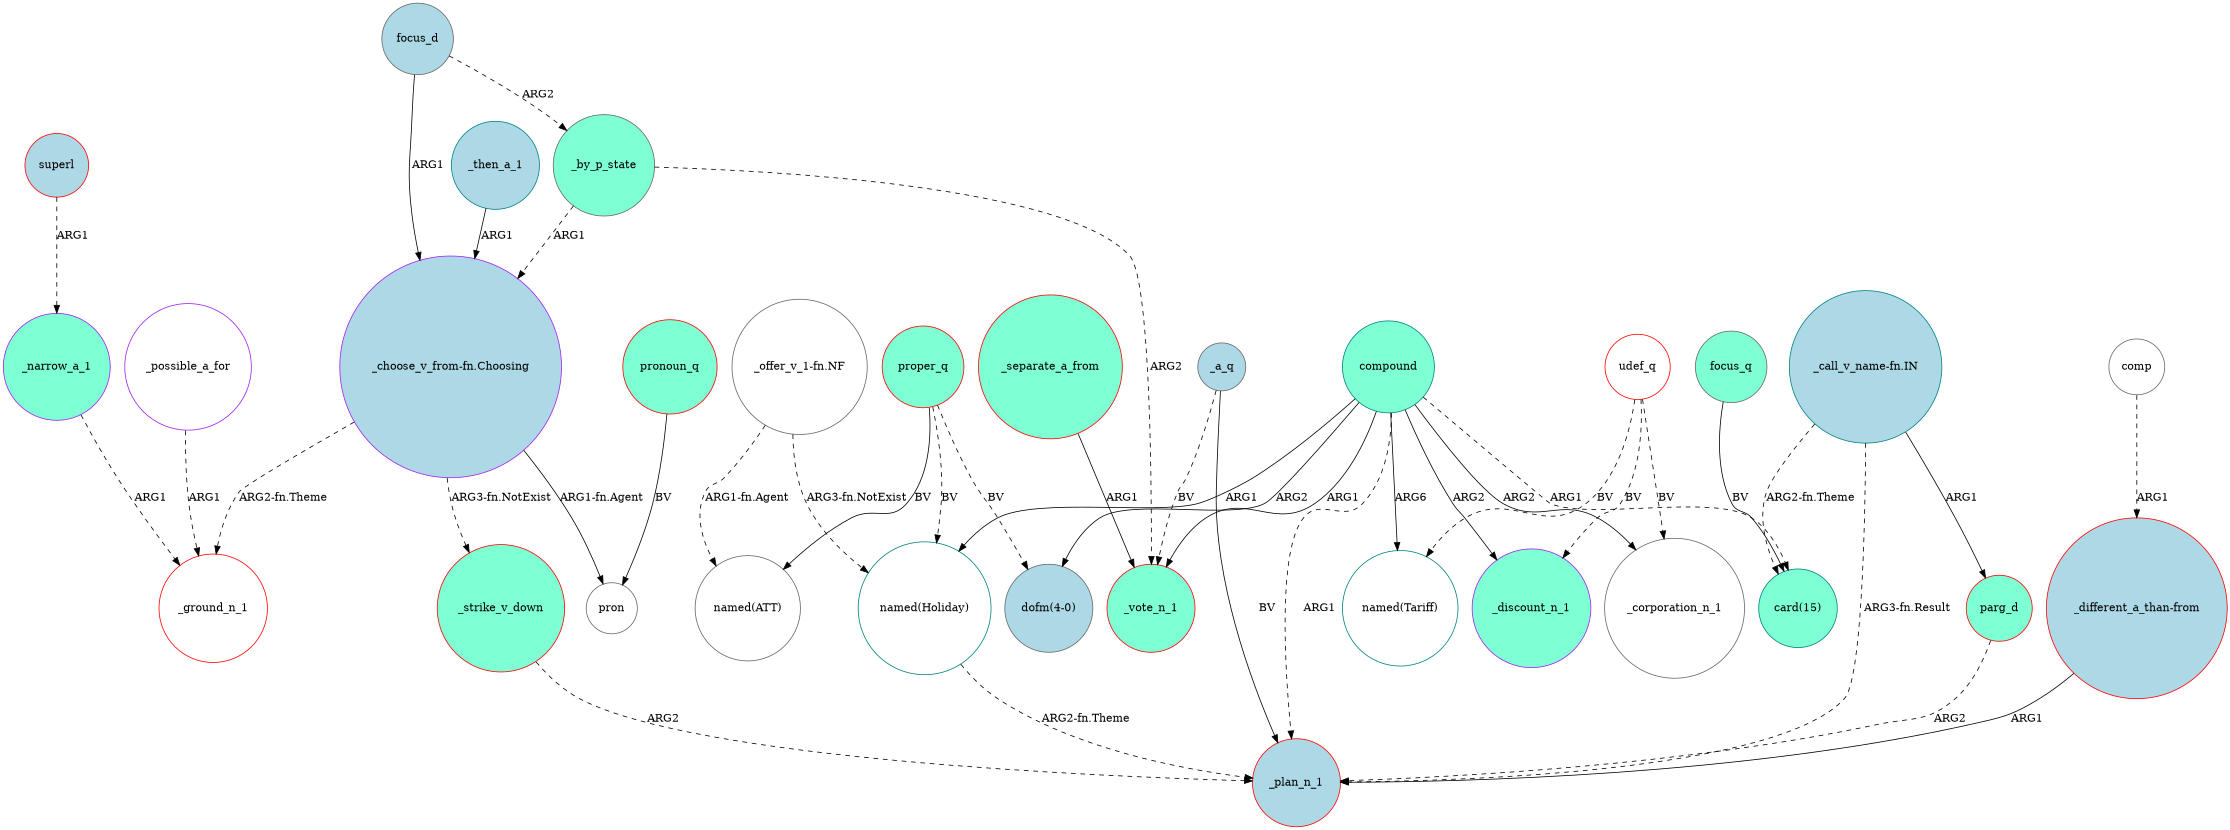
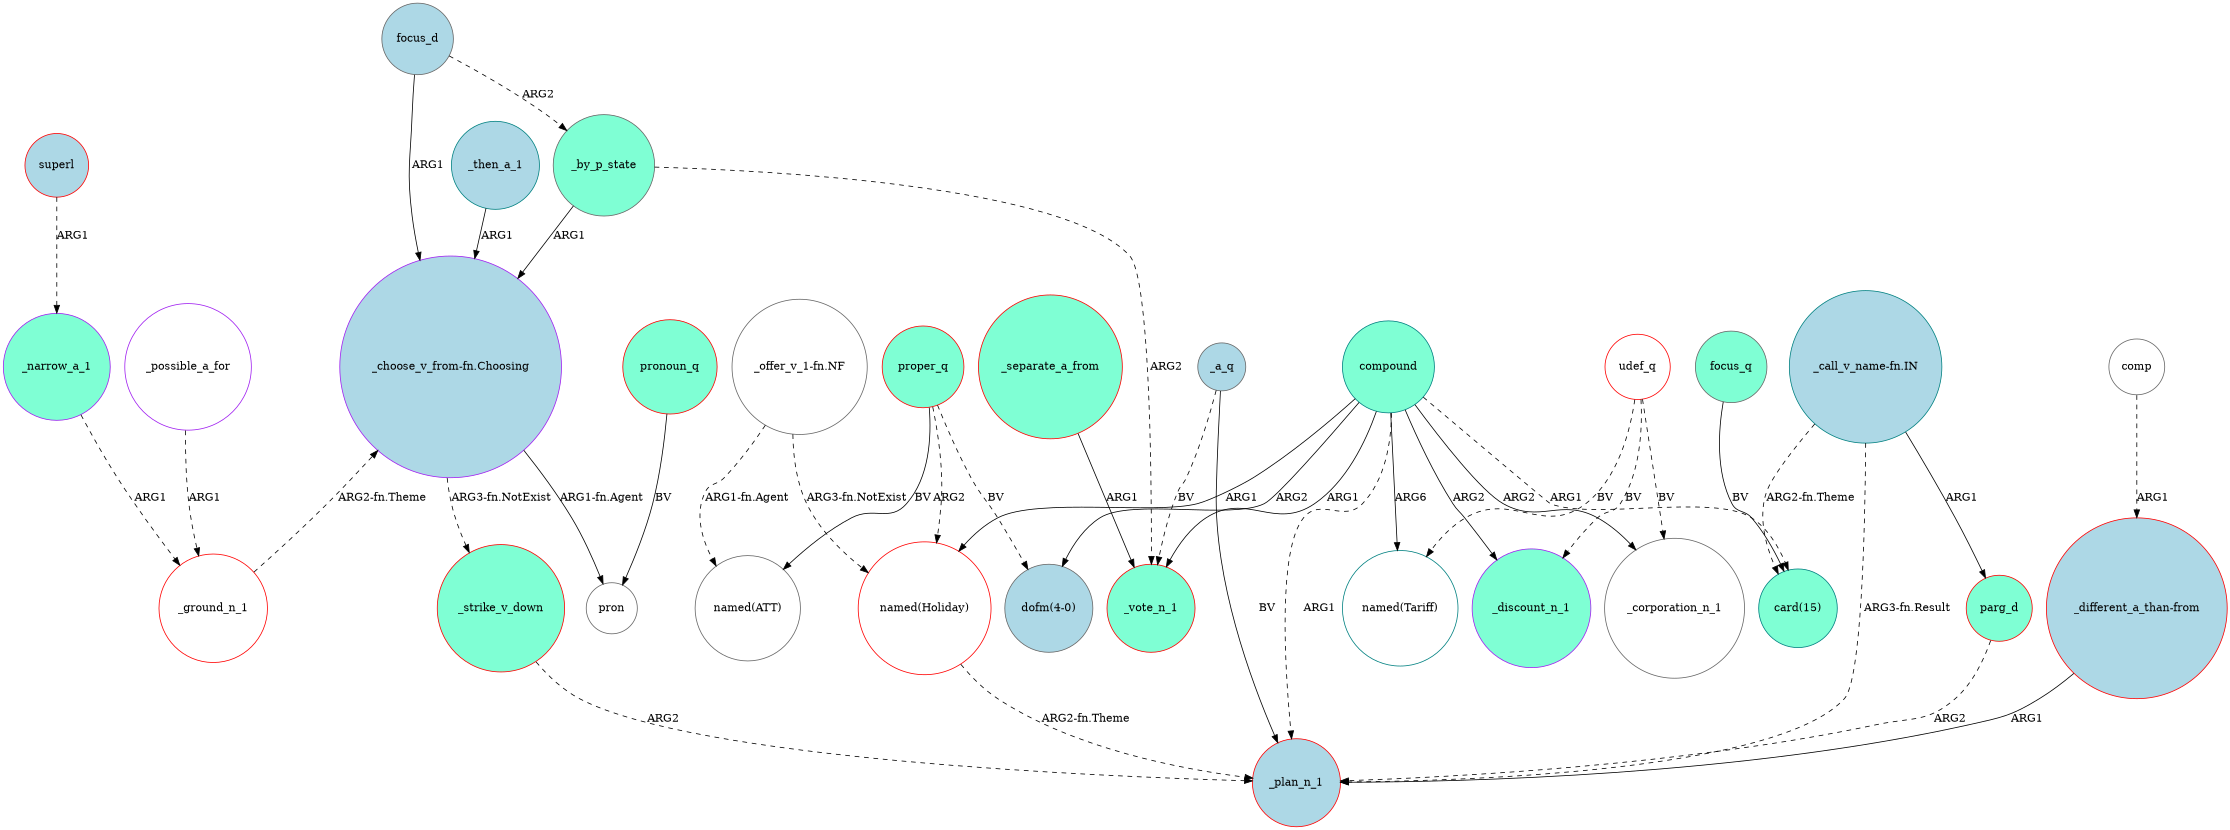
edge "_by_p_state" -> "_choose_v_from-fn.Choosing": style dashed -> solid
edge "_choose_v_from-fn.Choosing" -> "_ground_n_1": reversed
edge "proper_q" -> "named(Holiday)": label "BV" -> "ARG2"
node "named(Holiday)": color teal -> red
